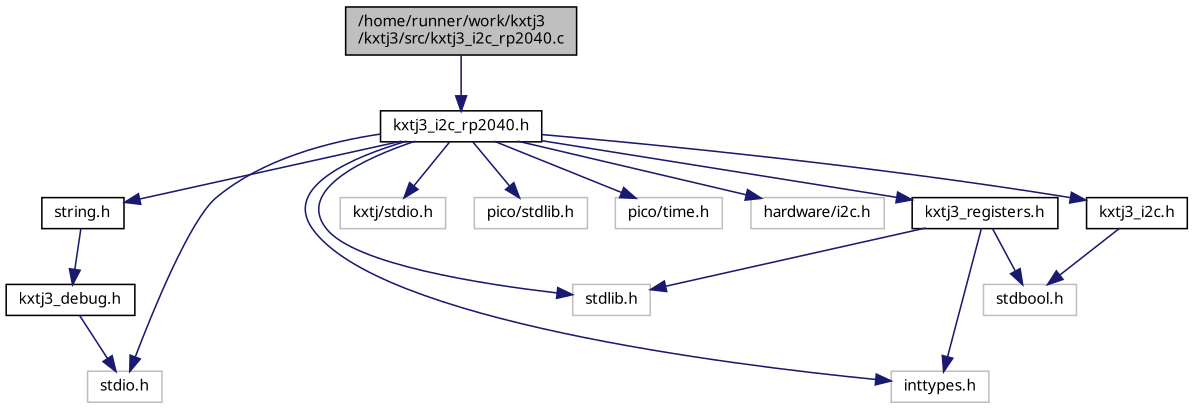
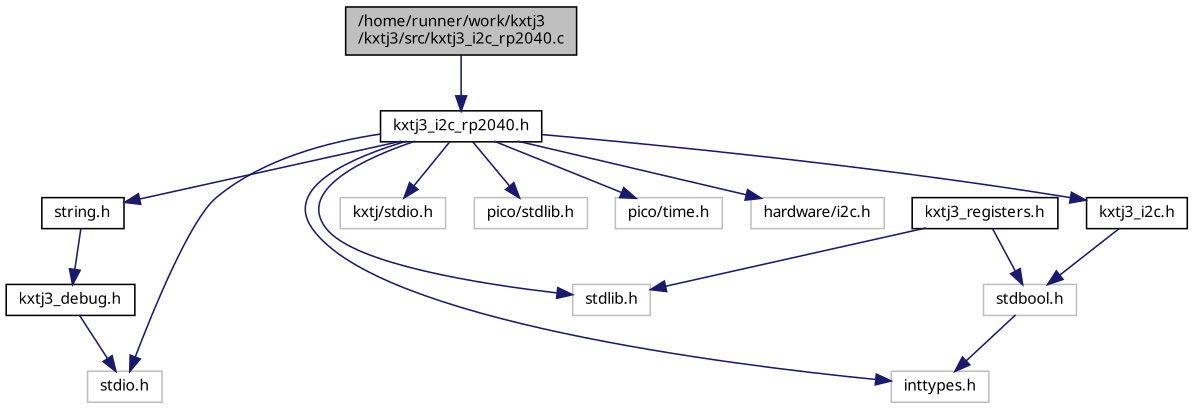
edge "kxtj3_i2c_rp2040.h" -> "kxtj3_registers.h": removed
edge "kxtj3_registers.h" -> "inttypes.h": now "stdbool.h" -> "inttypes.h"
